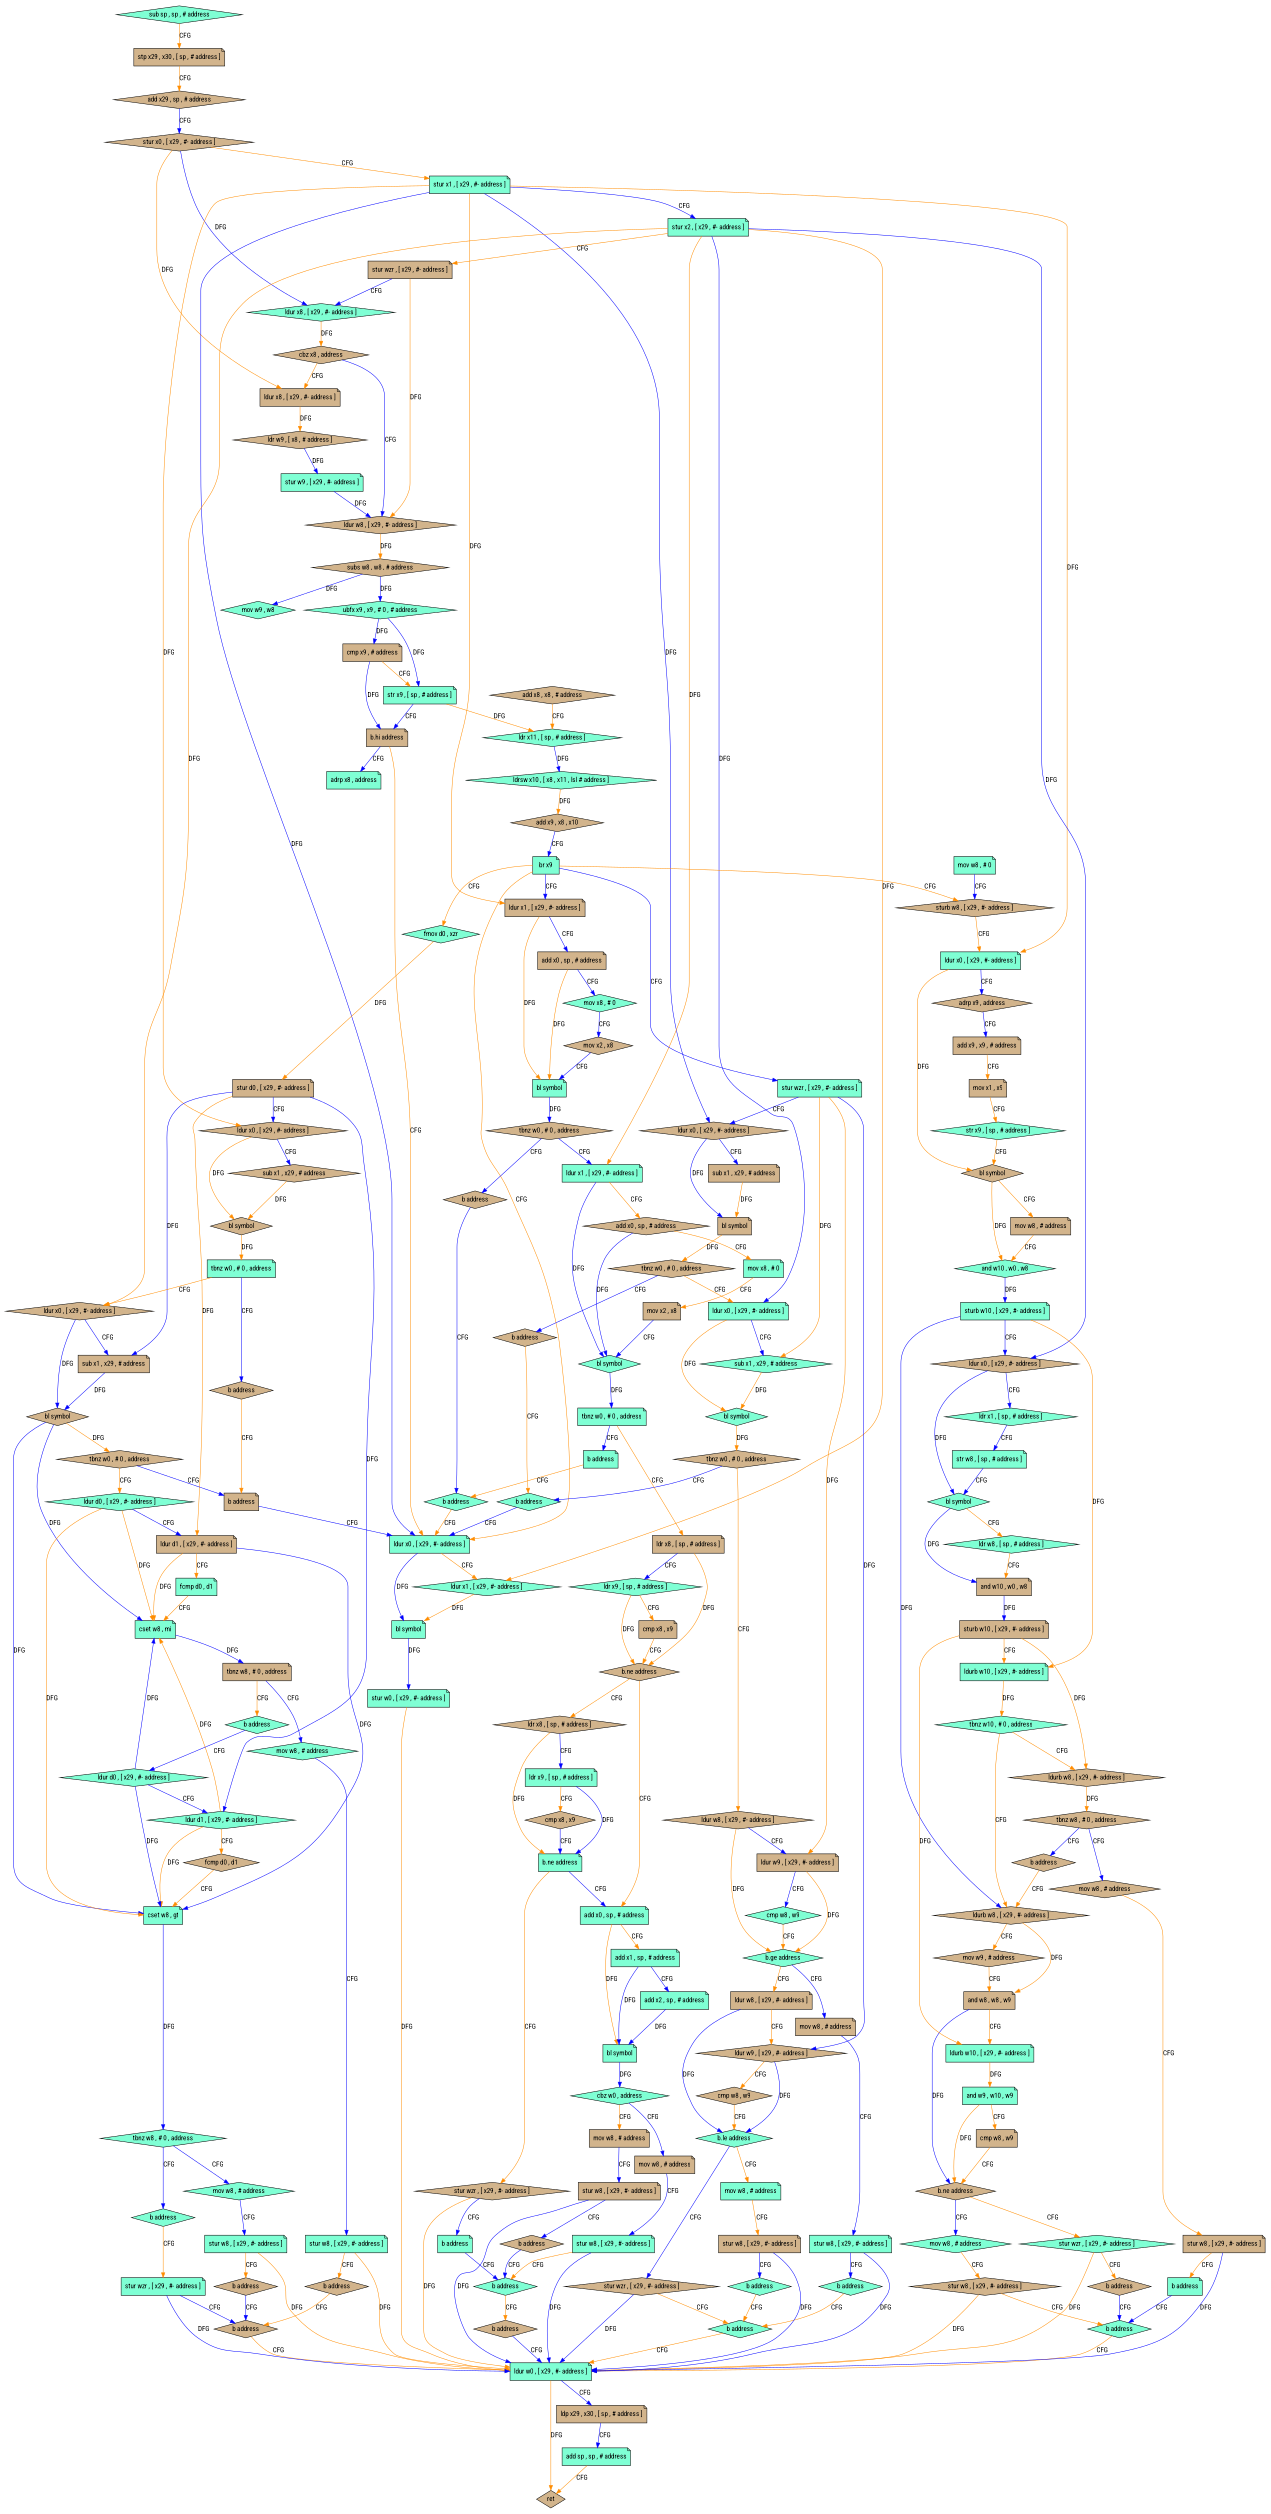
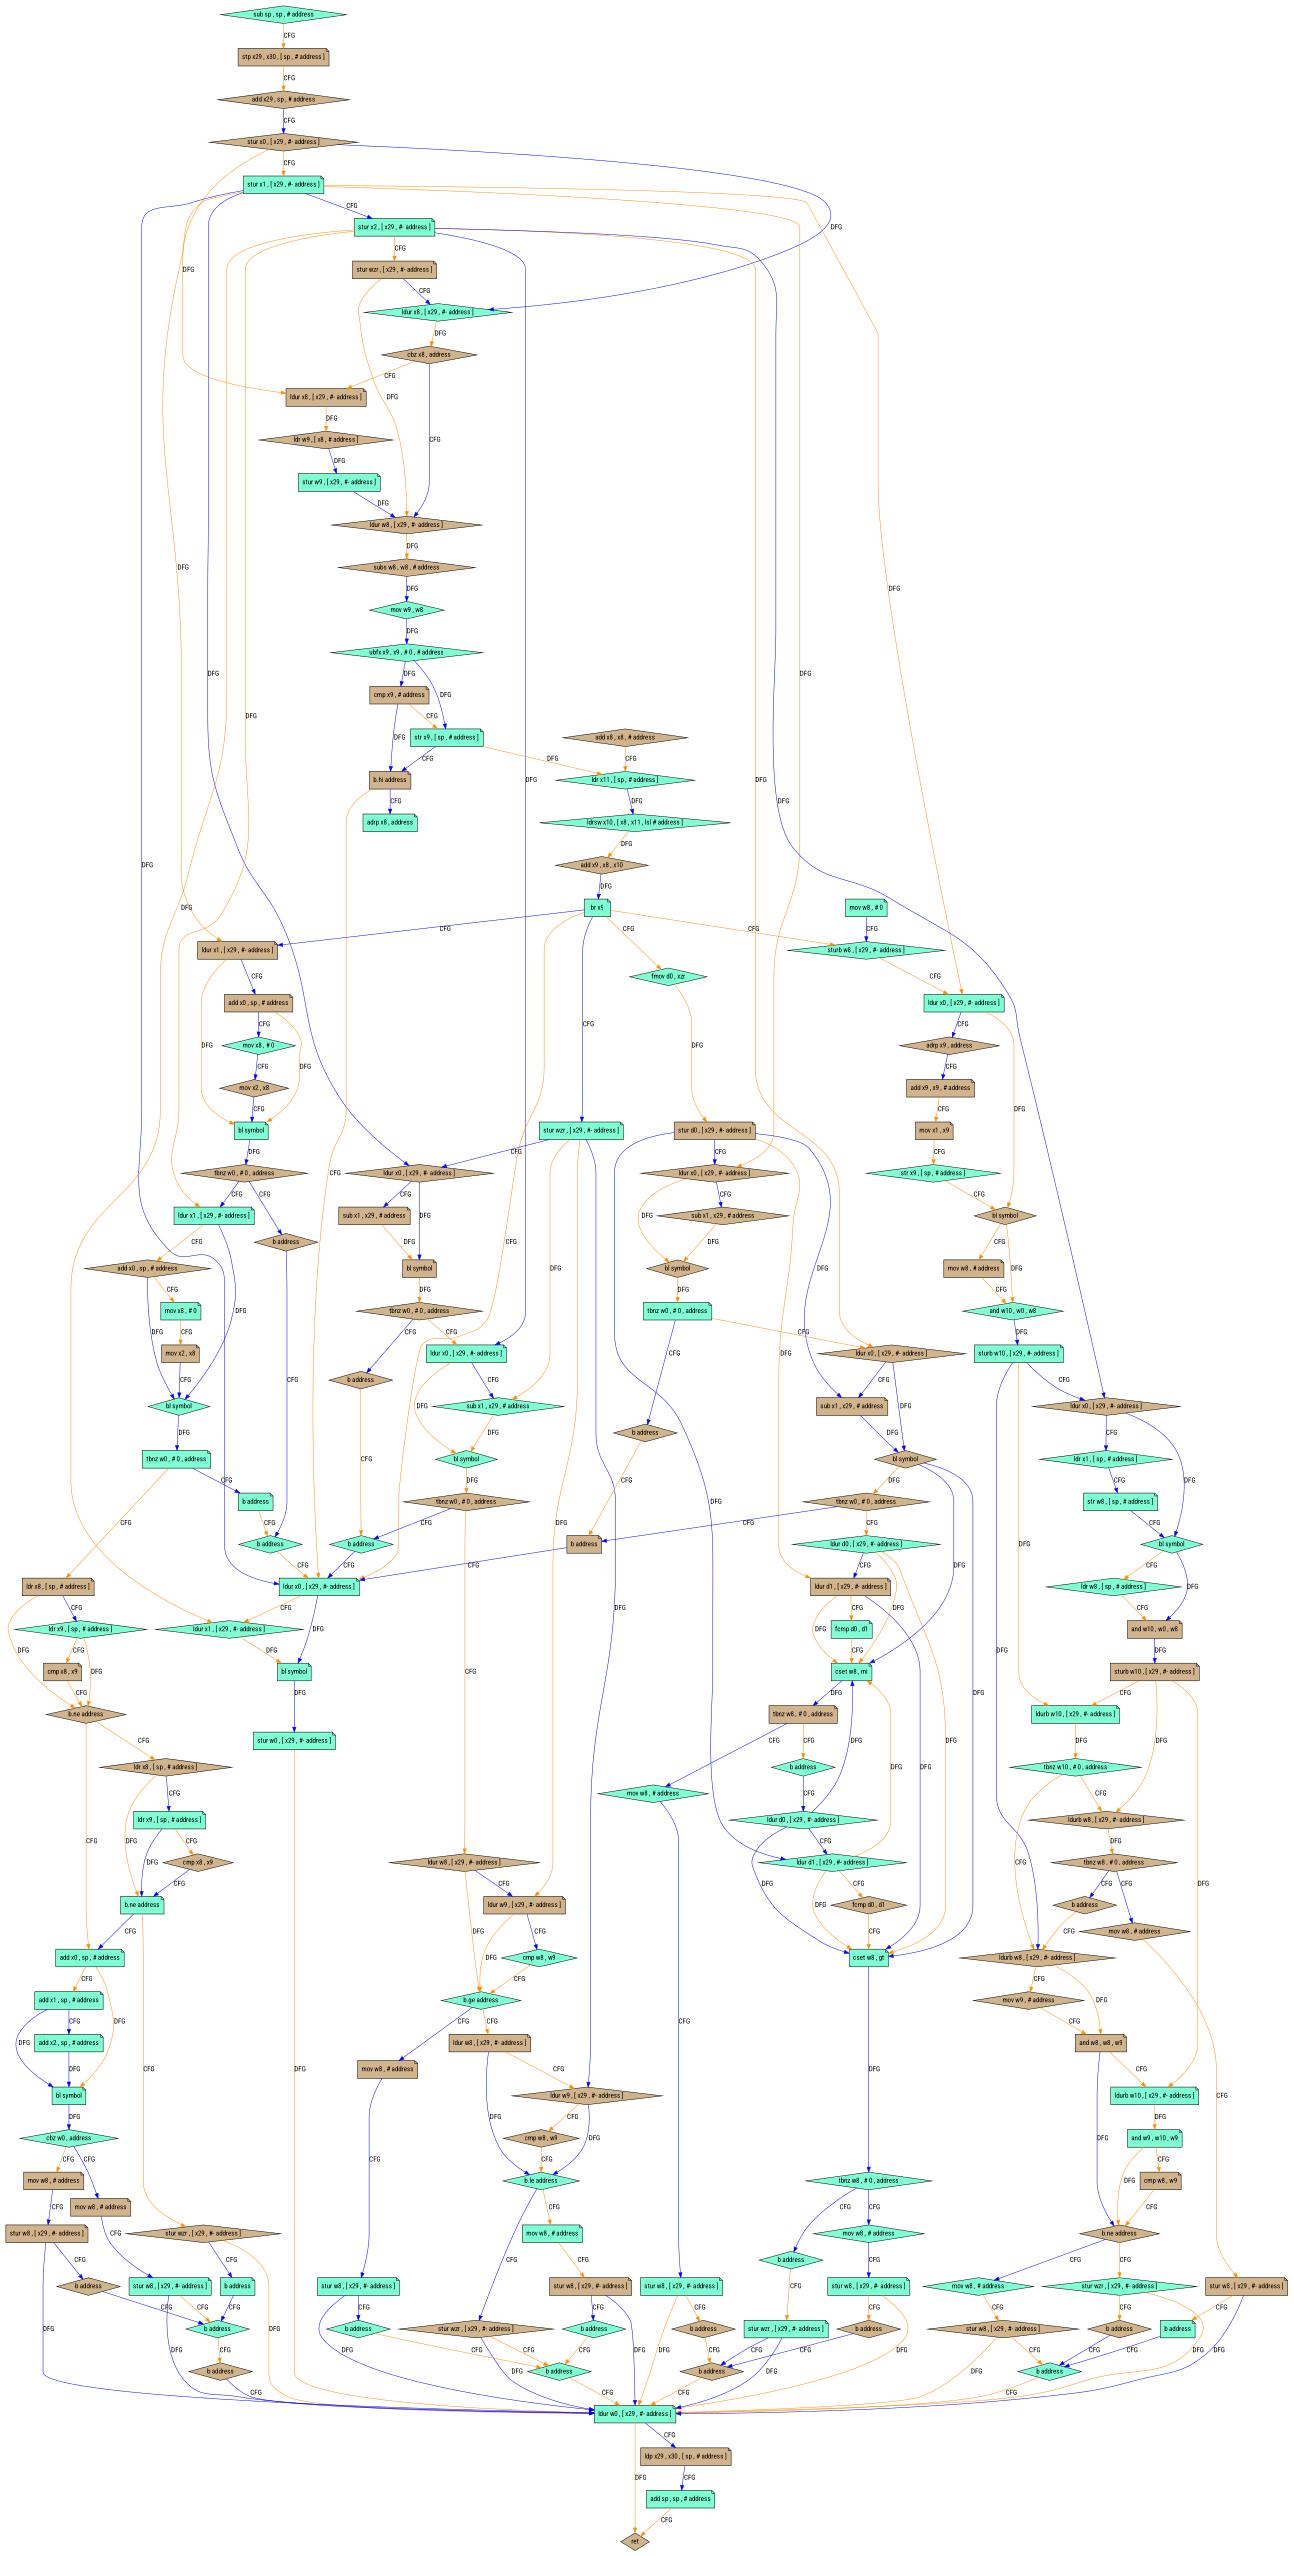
edge "subs w8 , w8 , # address" -> "ubfx x9 , x9 , # 0 , # address": now "mov w9 , w8" -> "ubfx x9 , x9 , # 0 , # address"
edge "add x9 , x8 , x10" -> "br x9": label "CFG" -> "DFG"
node "sturb w8 , [ x29 , #- address ]": fillcolor tan -> aquamarine
